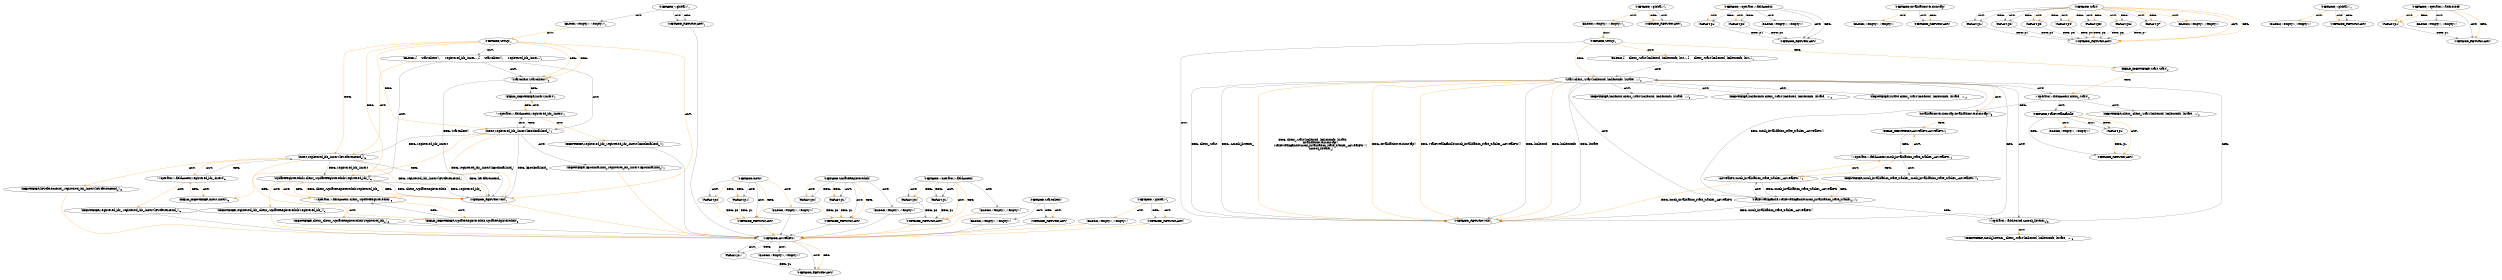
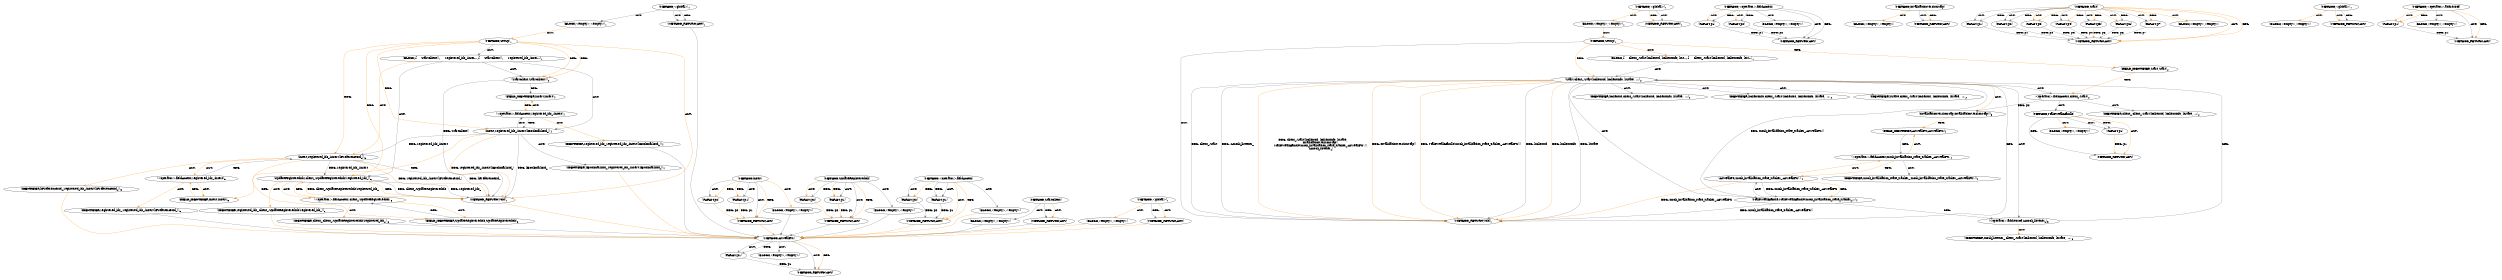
edge "(<operator>.fieldAccess,client_.Start)" -> "(InvalidationVersionMap,InvalidationVersionMap())": label "CFG: " -> "DDG: p2"
